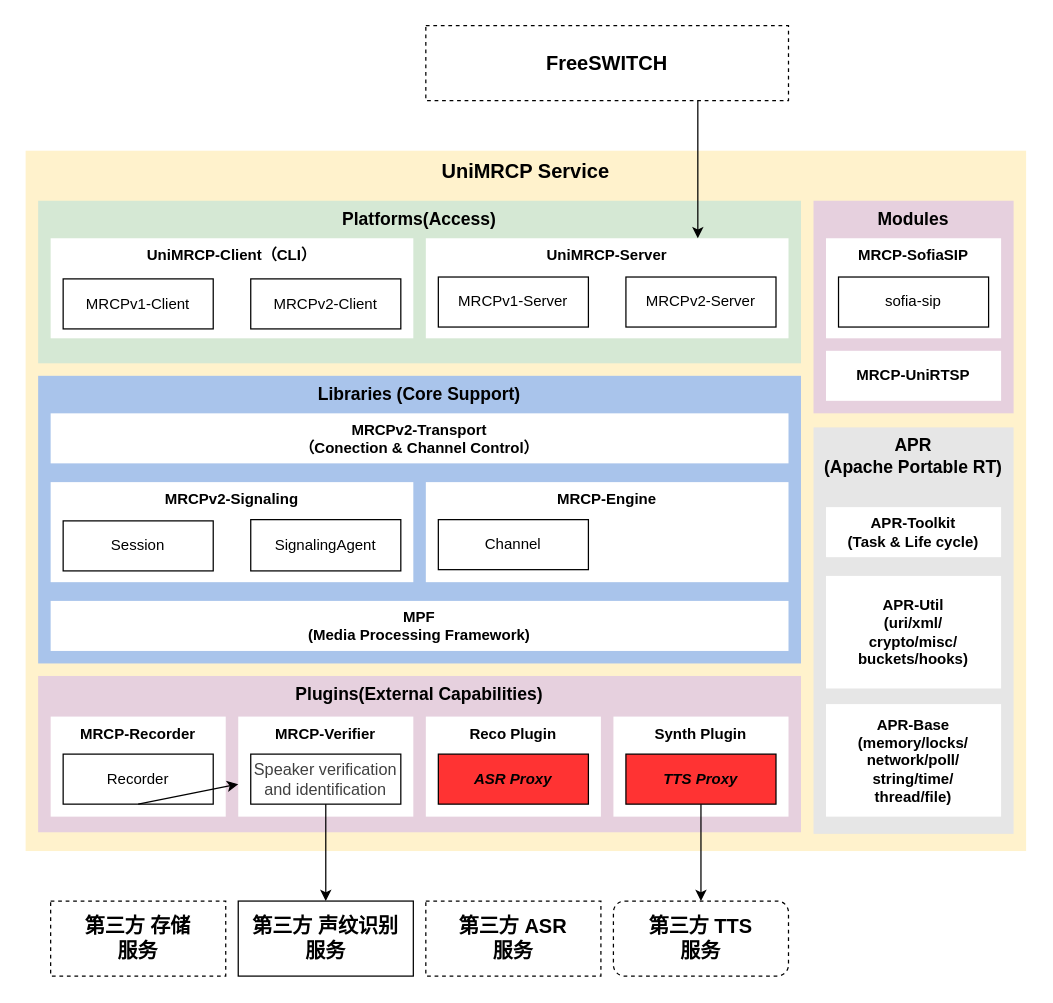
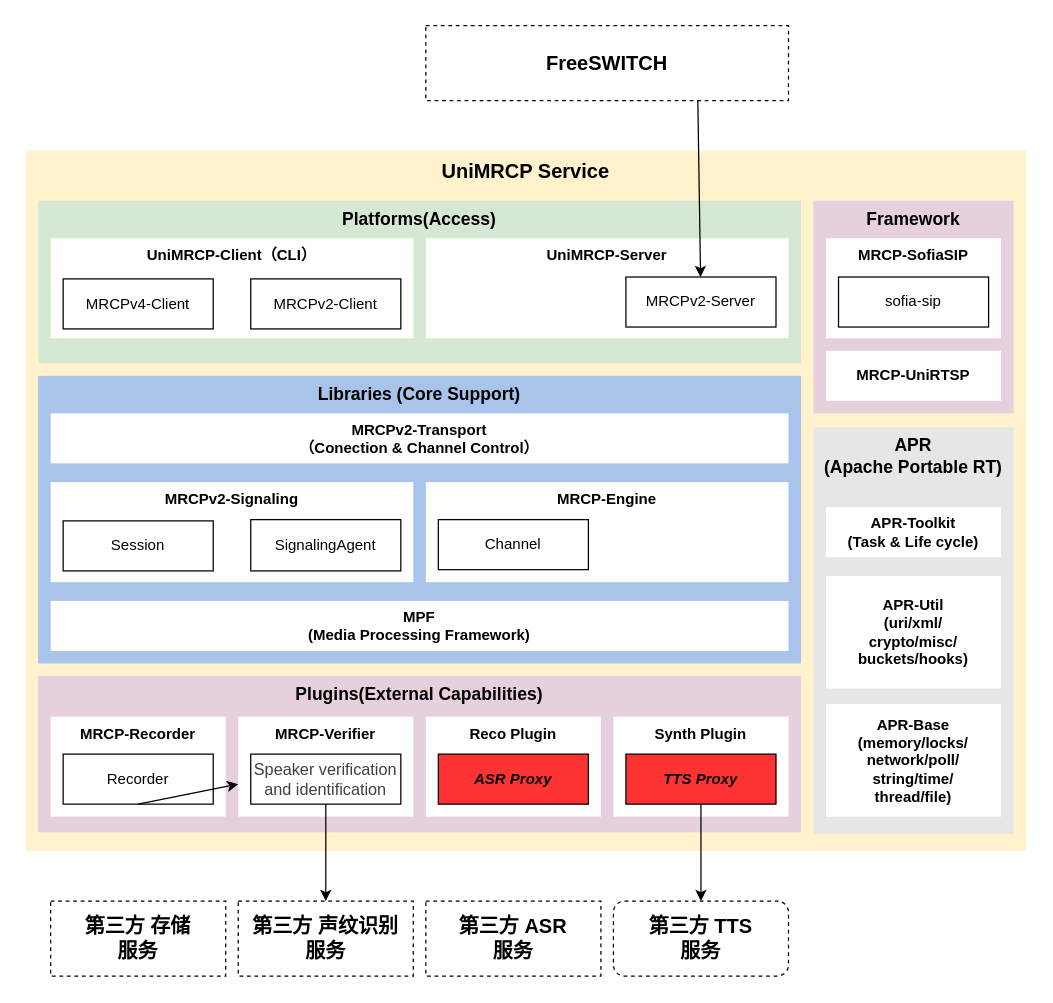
edge "FreeSWITCH" -> "UniMRCP-Server": now "FreeSWITCH" -> "MRCPv2-Server"
node "Modules": label "Modules" -> "Framework"
node "MRCPv1-Server": removed
node "MRCPv1-Client": label "MRCPv1-Client" -> "MRCPv4-Client"
node "第三方 声纹识别 服务": style solid -> dashed
